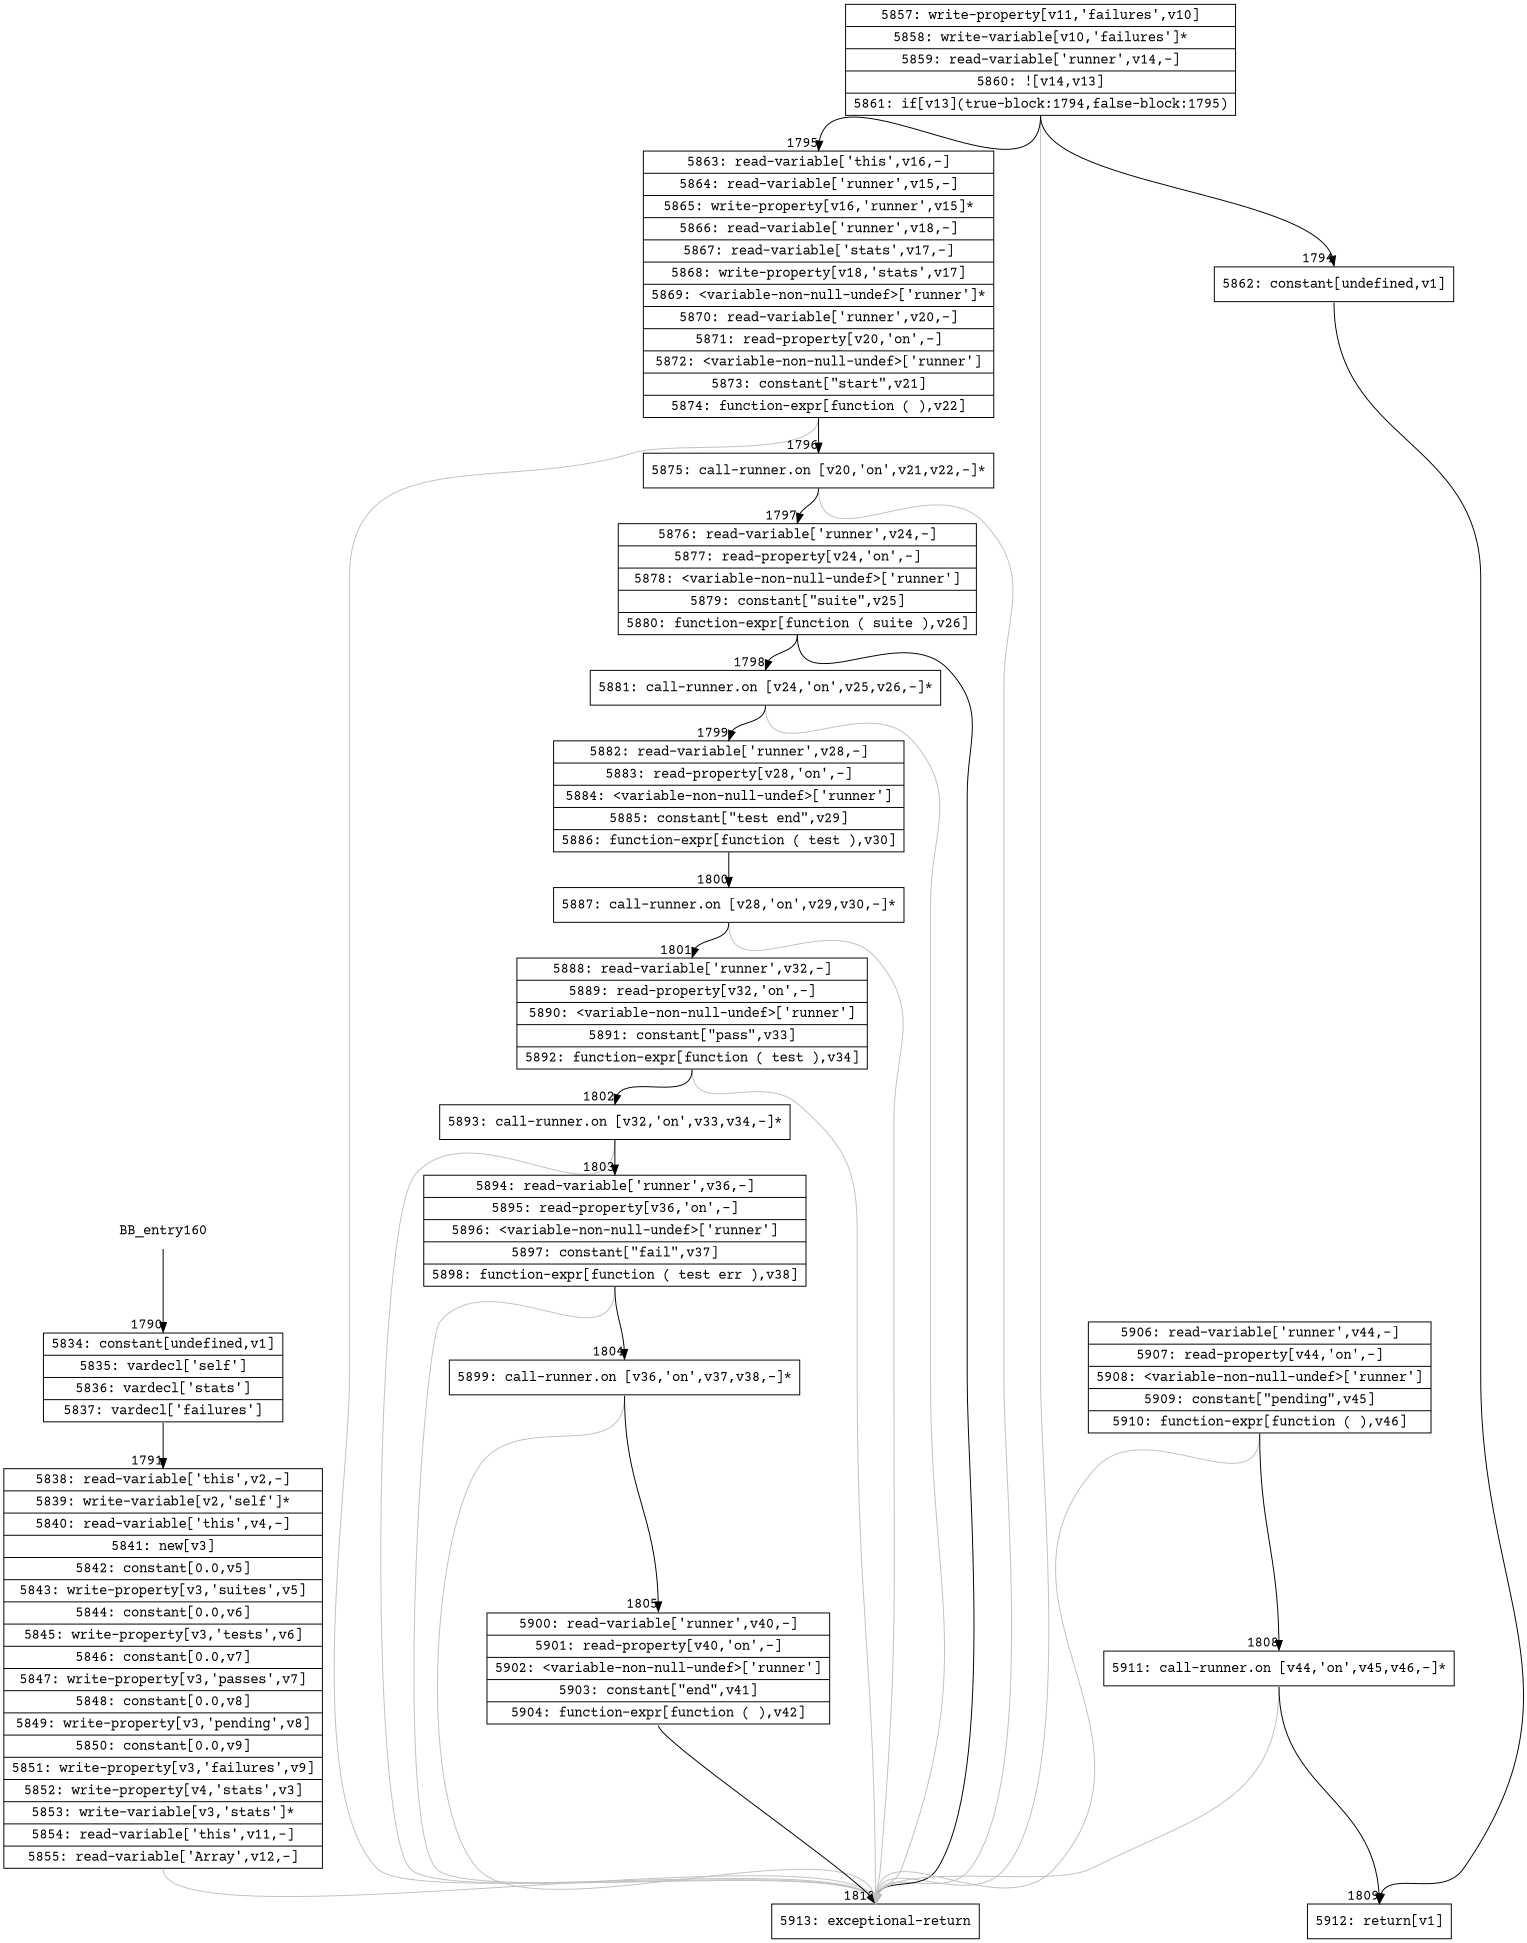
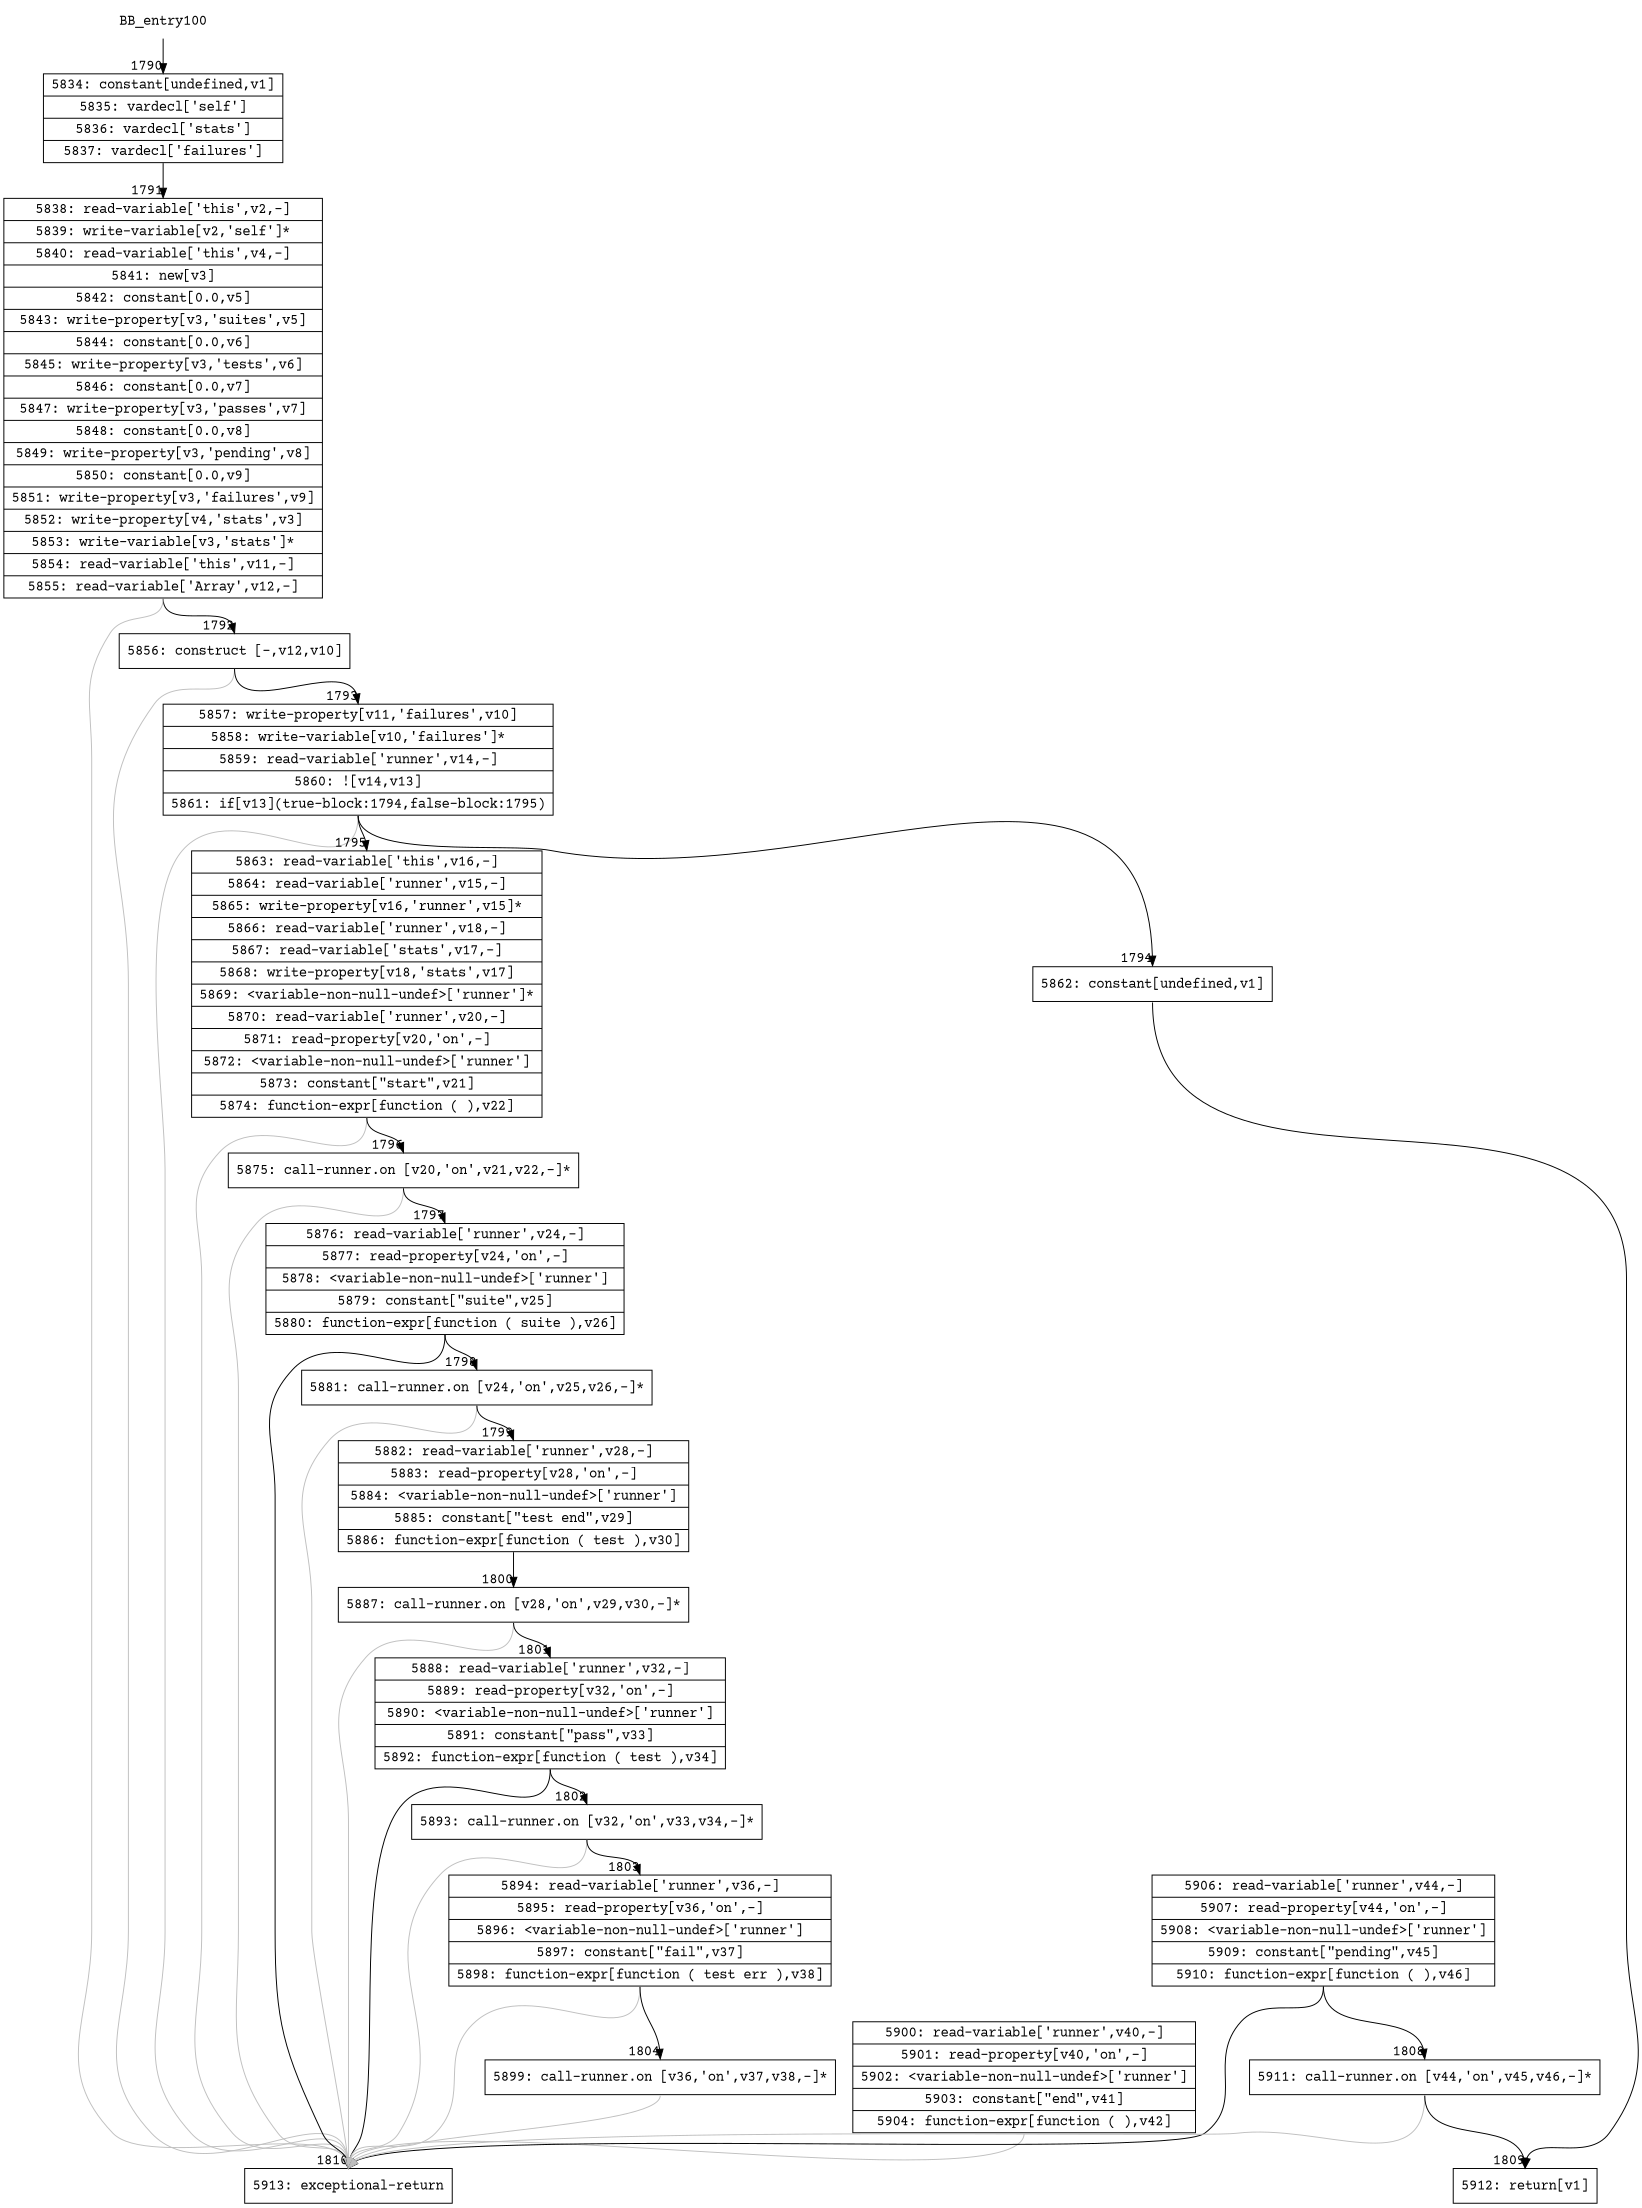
node "5856: construct [-,v12,v10]": added
node "BB_entry160": label "BB_entry160" -> "BB_entry100"
edge "5888: read-variable['runner',v32,-]" -> "5913: exceptional-return": color gray -> black
edge "5899: call-runner.on [v36,'on',v37,v38,-]*" -> "5900: read-variable['runner',v40,-]": removed
edge "5906: read-variable['runner',v44,-]" -> "5913: exceptional-return": color gray -> black
edge "5900: read-variable['runner',v40,-]" -> "5913: exceptional-return": color black -> gray
